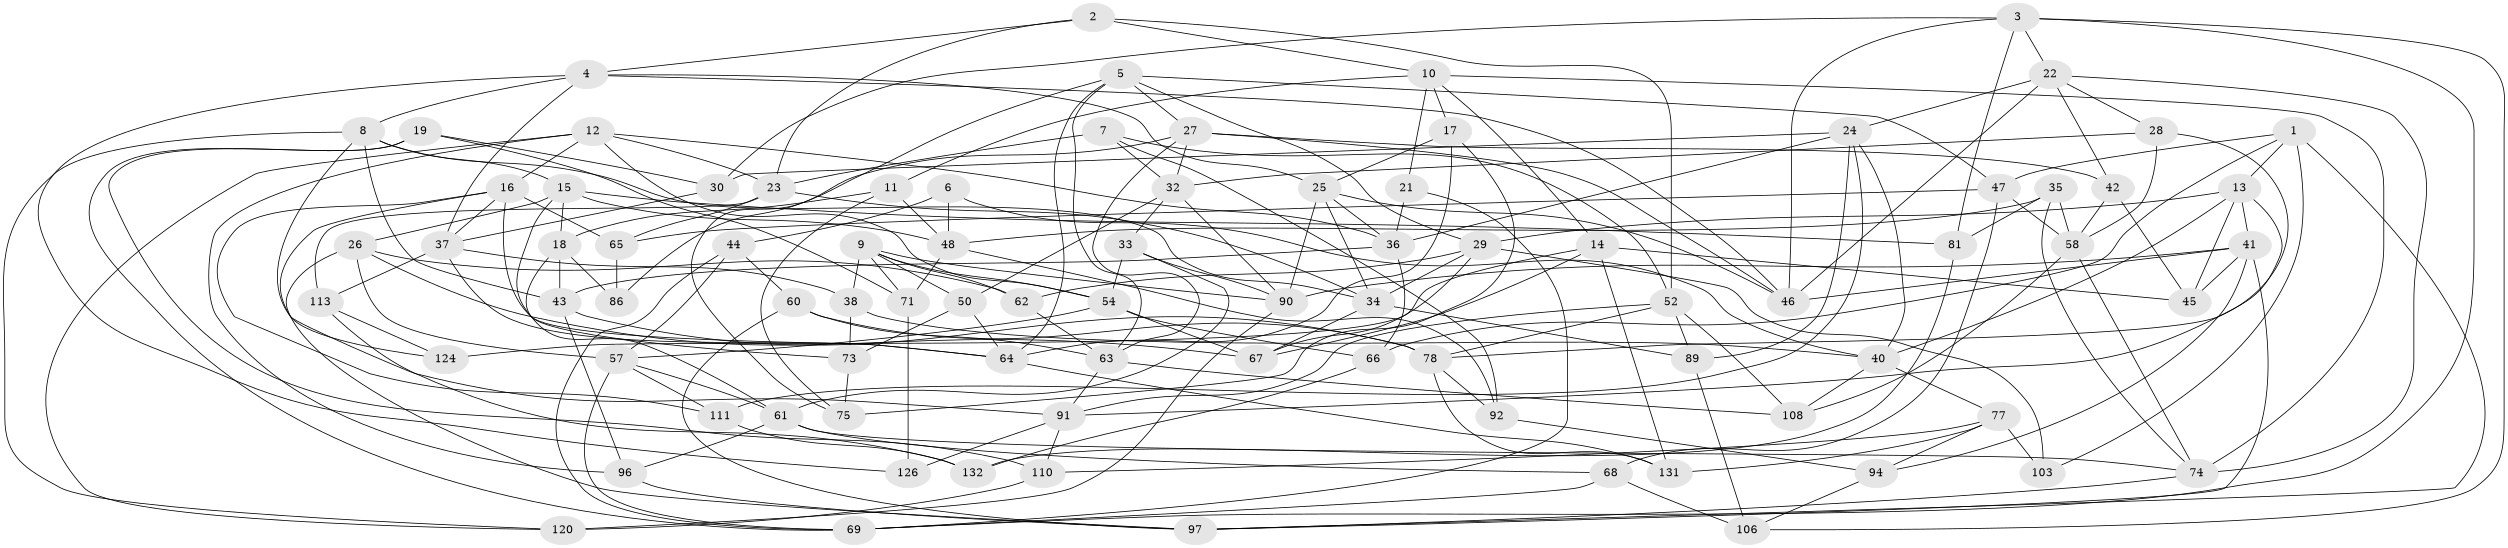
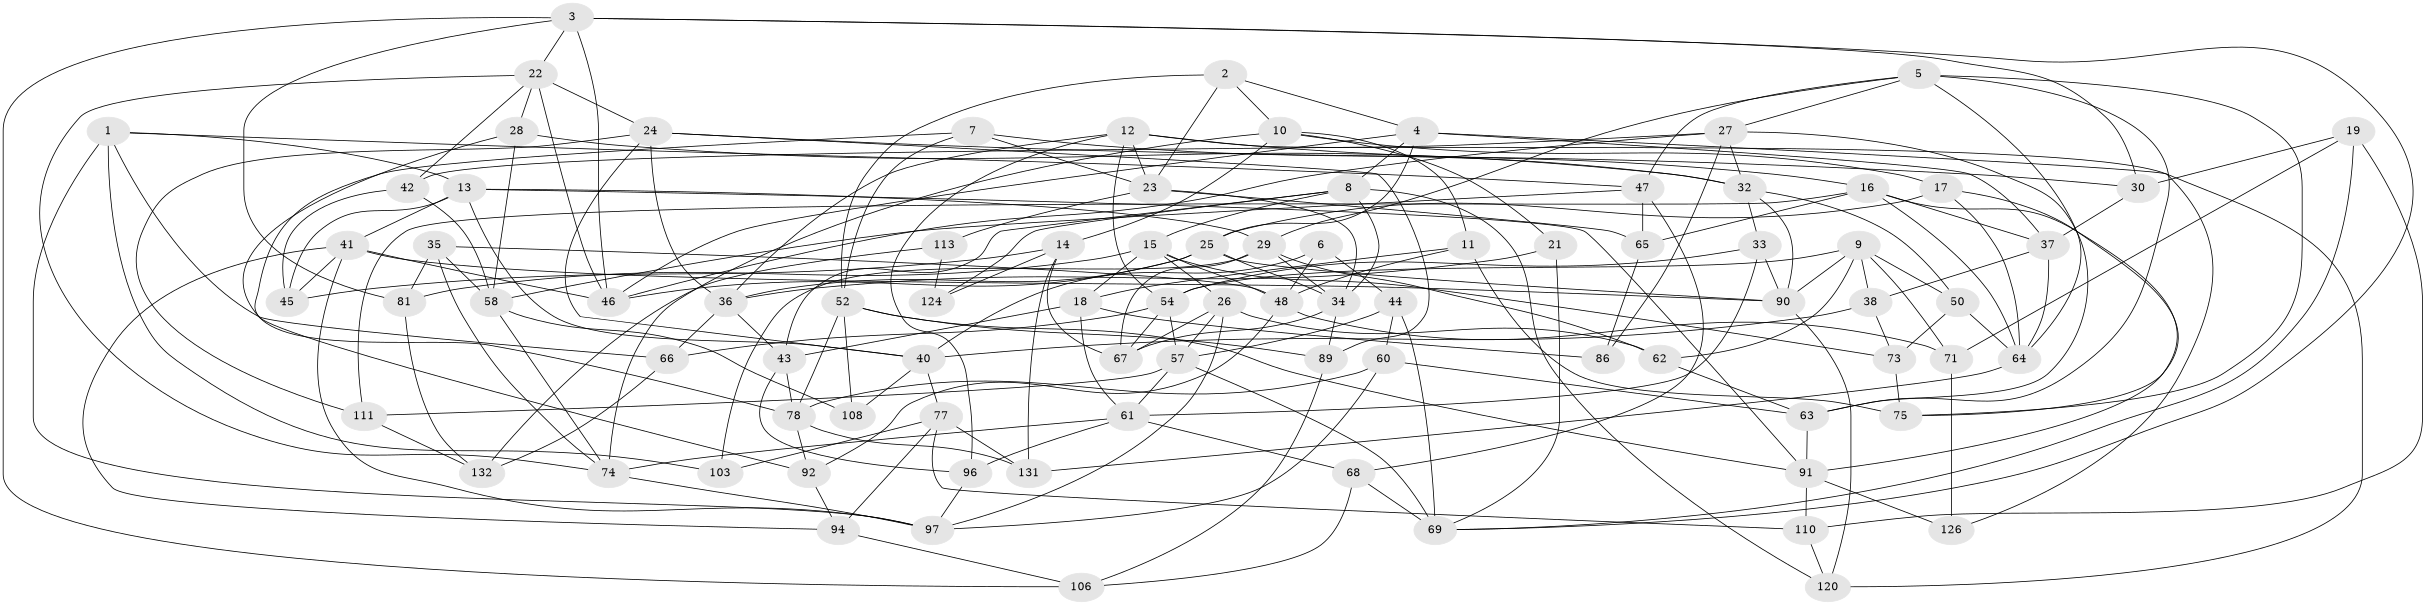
edge "37" -- "113": removed
edge "63" -- "108": removed
